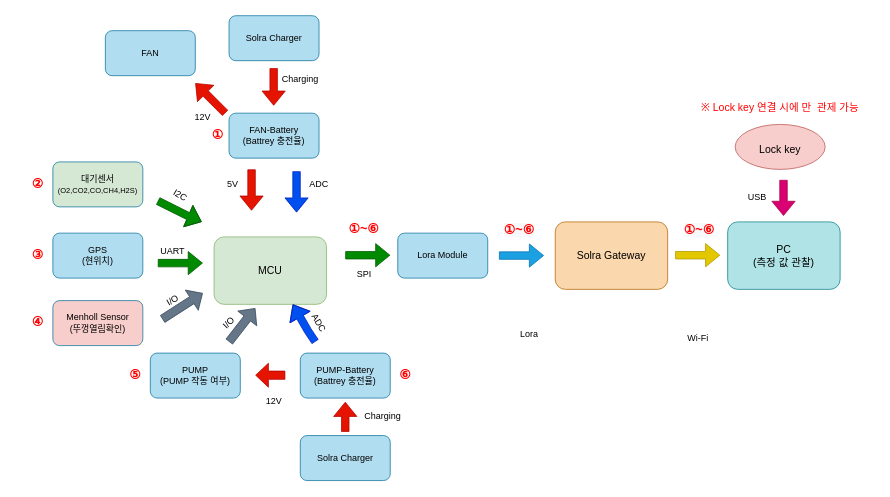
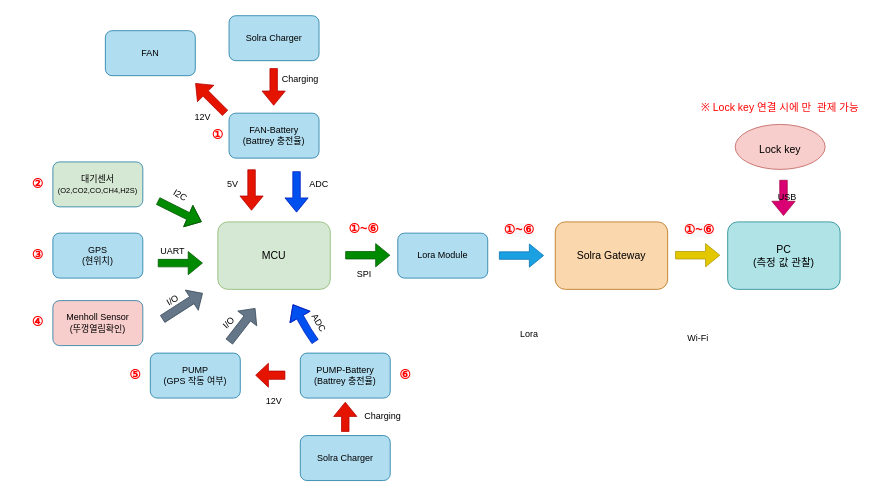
node "USB": moved (757, 197) -> (787, 197)
node "MCU": moved (270, 270) -> (274, 255)
node "PUMP (PUMP 작동 여부)": label "PUMP (PUMP 작동 여부)" -> "PUMP (GPS 작동 여부)"
